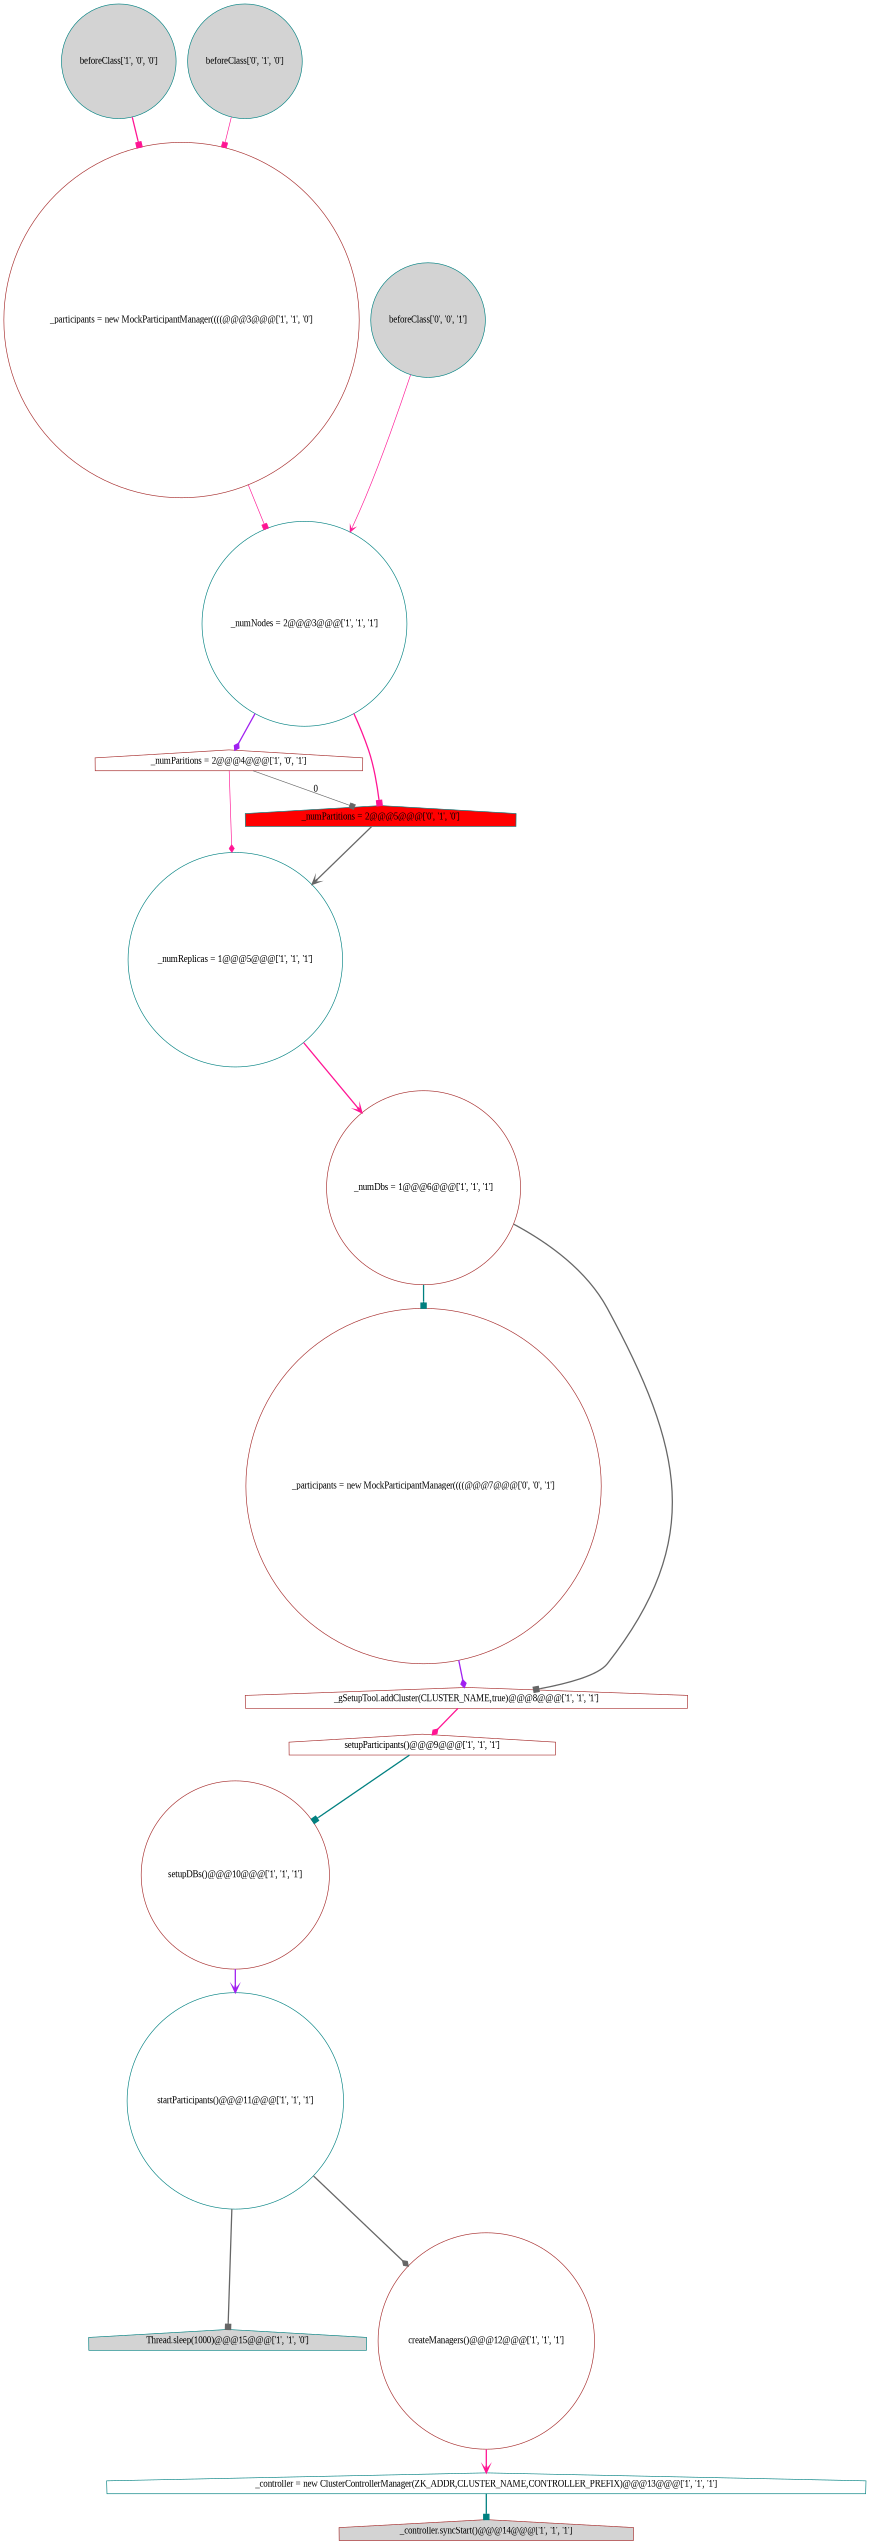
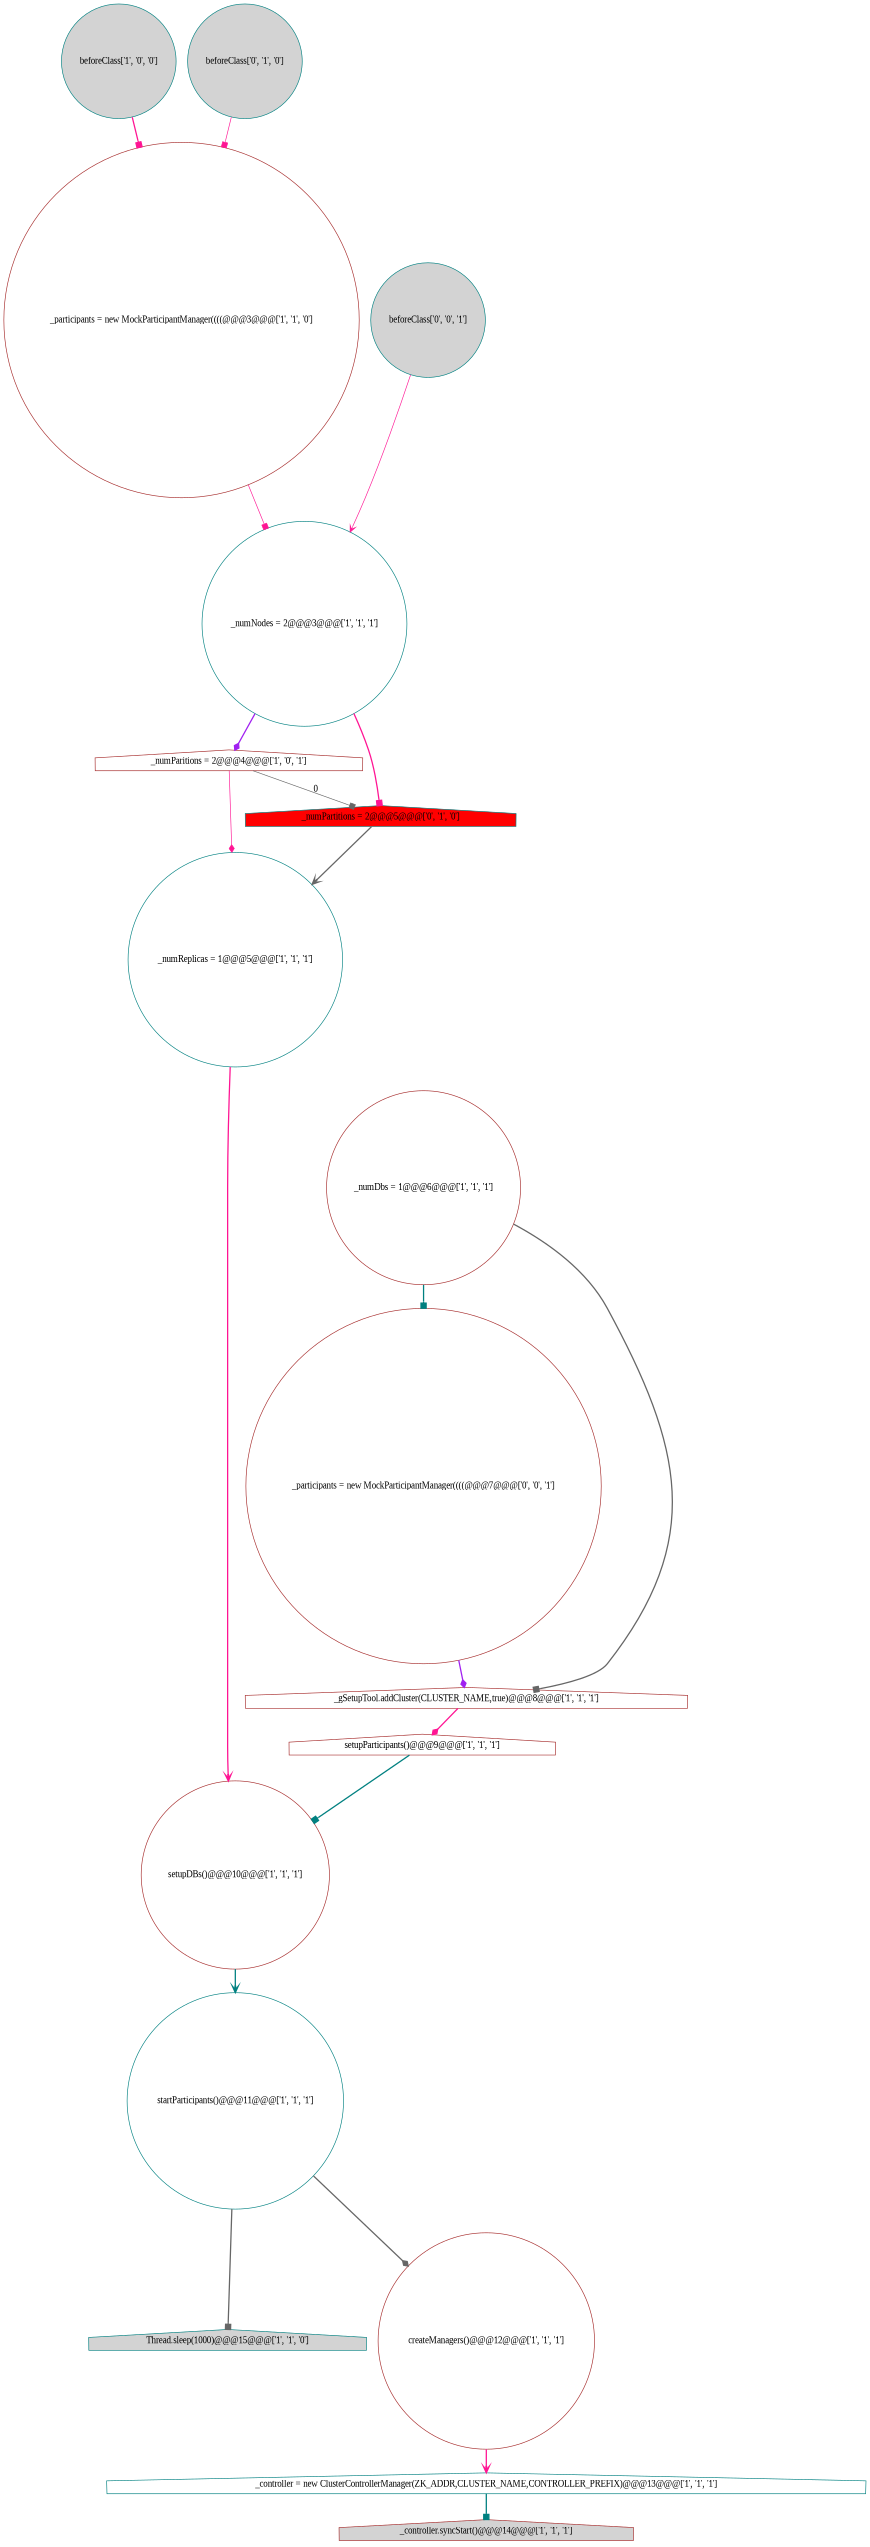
edge "_numReplicas = 1@@@5@@@['1', '1', '1']" -> "_numDbs = 1@@@6@@@['1', '1', '1']": now "_numReplicas = 1@@@5@@@['1', '1', '1']" -> "setupDBs()@@@10@@@['1', '1', '1']"
edge "setupDBs()@@@10@@@['1', '1', '1']" -> "startParticipants()@@@11@@@['1', '1', '1']": color purple -> teal
